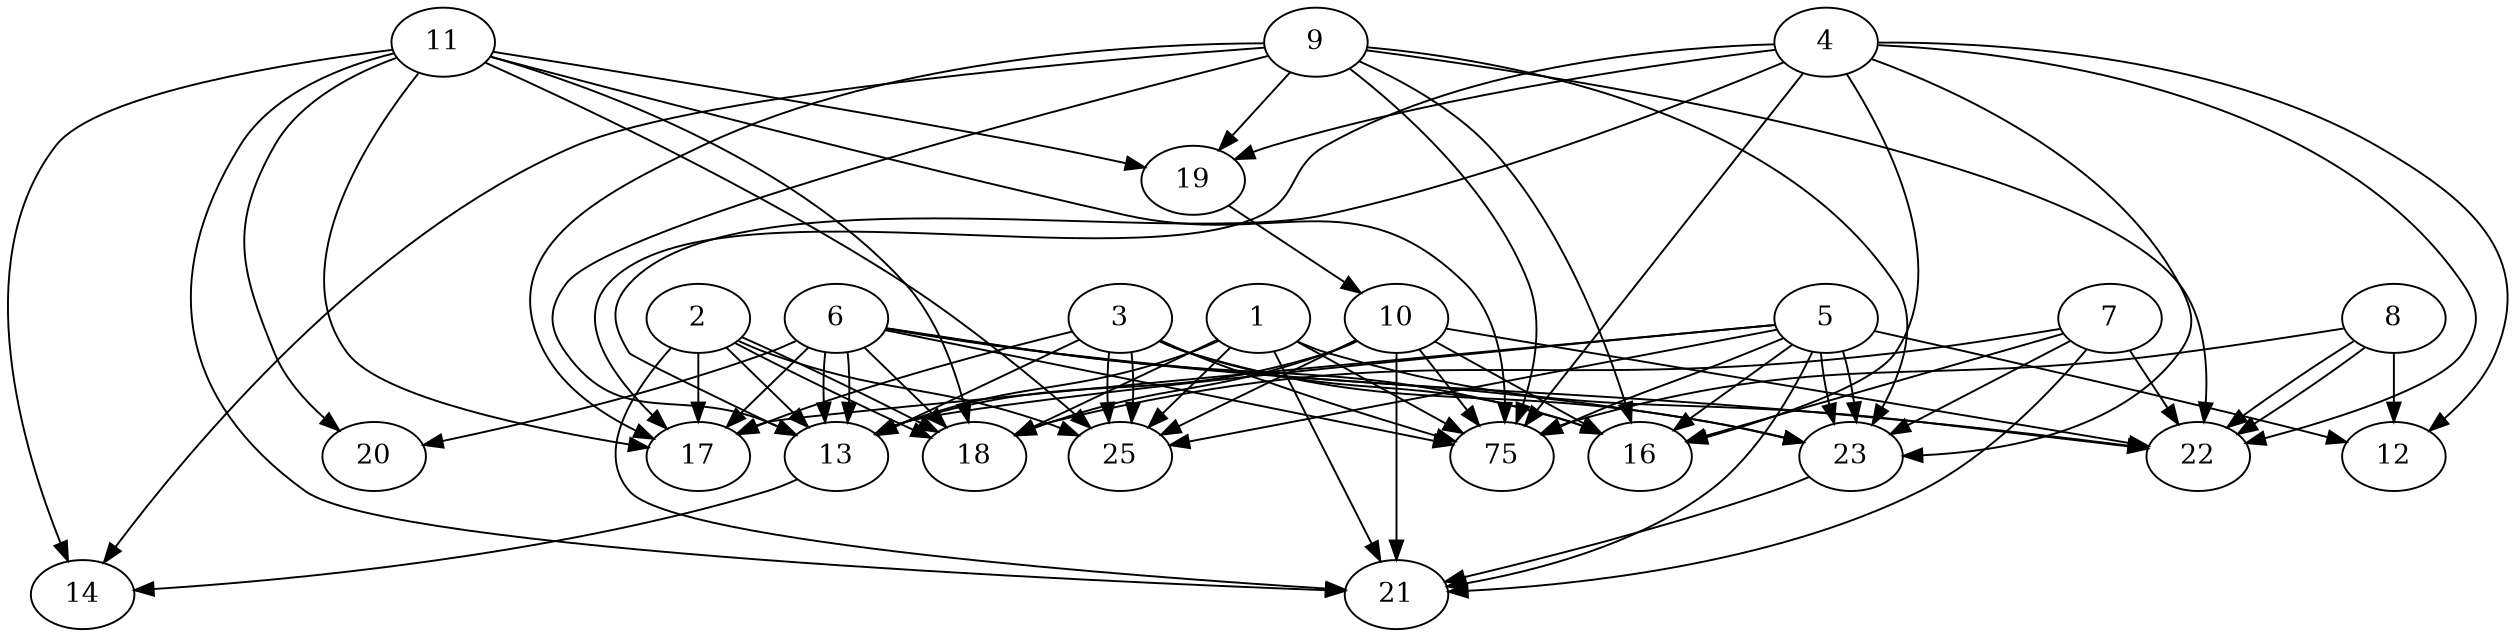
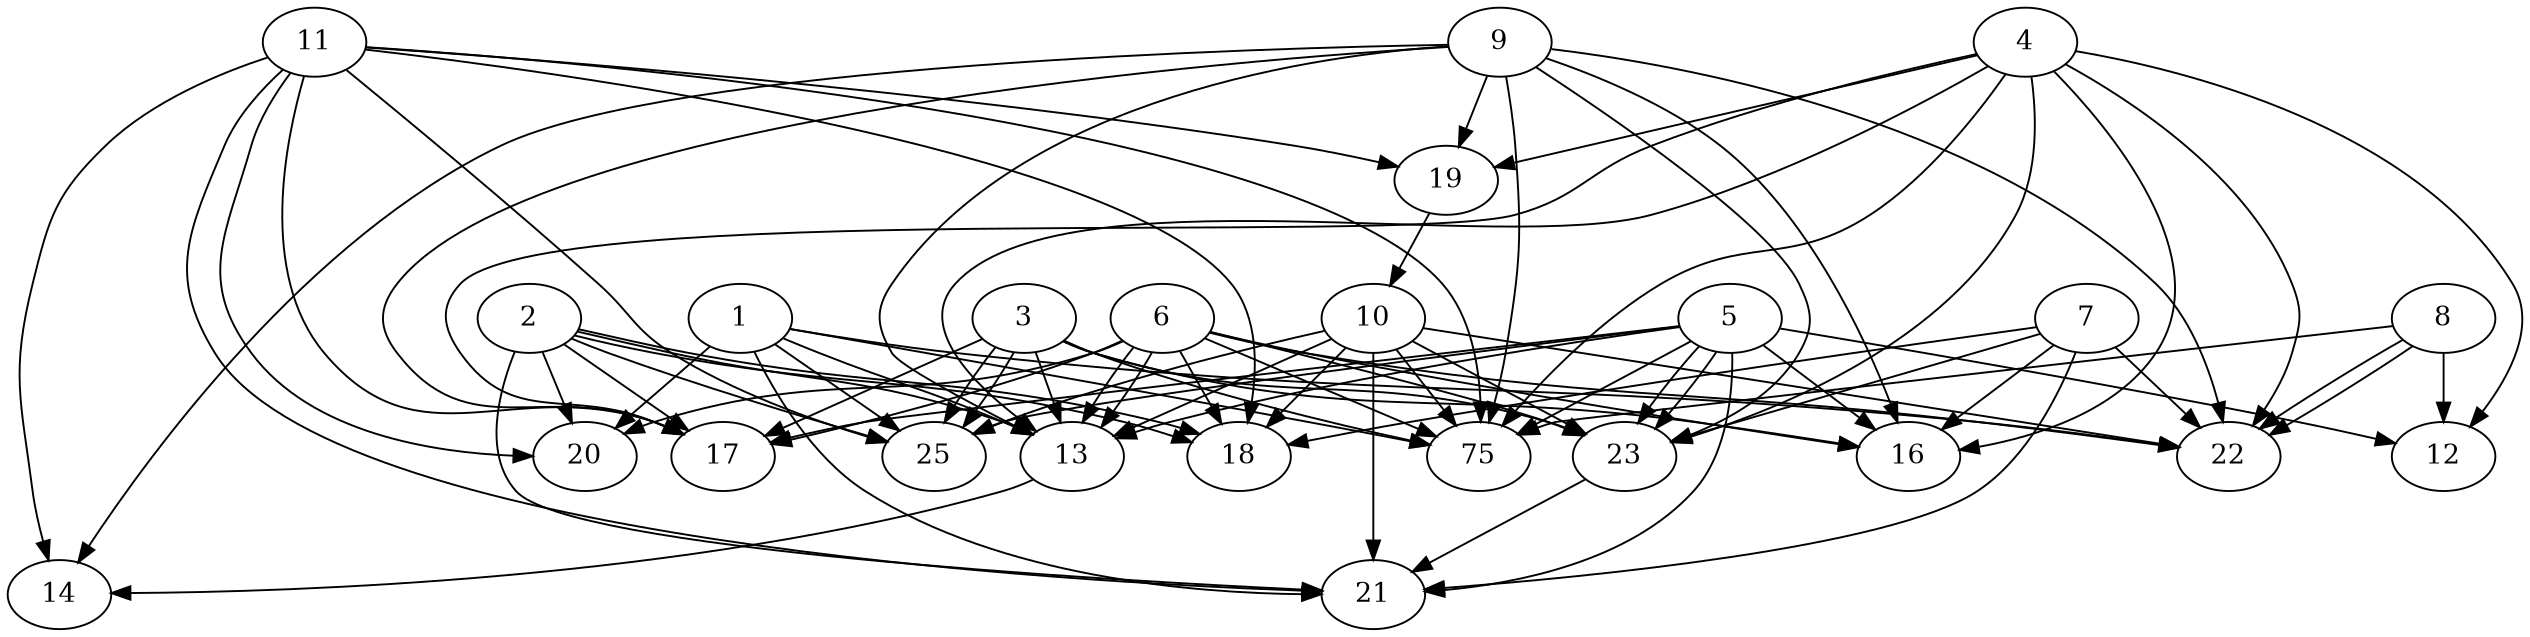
edge "2" -> "20": added
edge "1" -> "18": now "1" -> "20"
edge "10" -> "16": now "10" -> "23"
